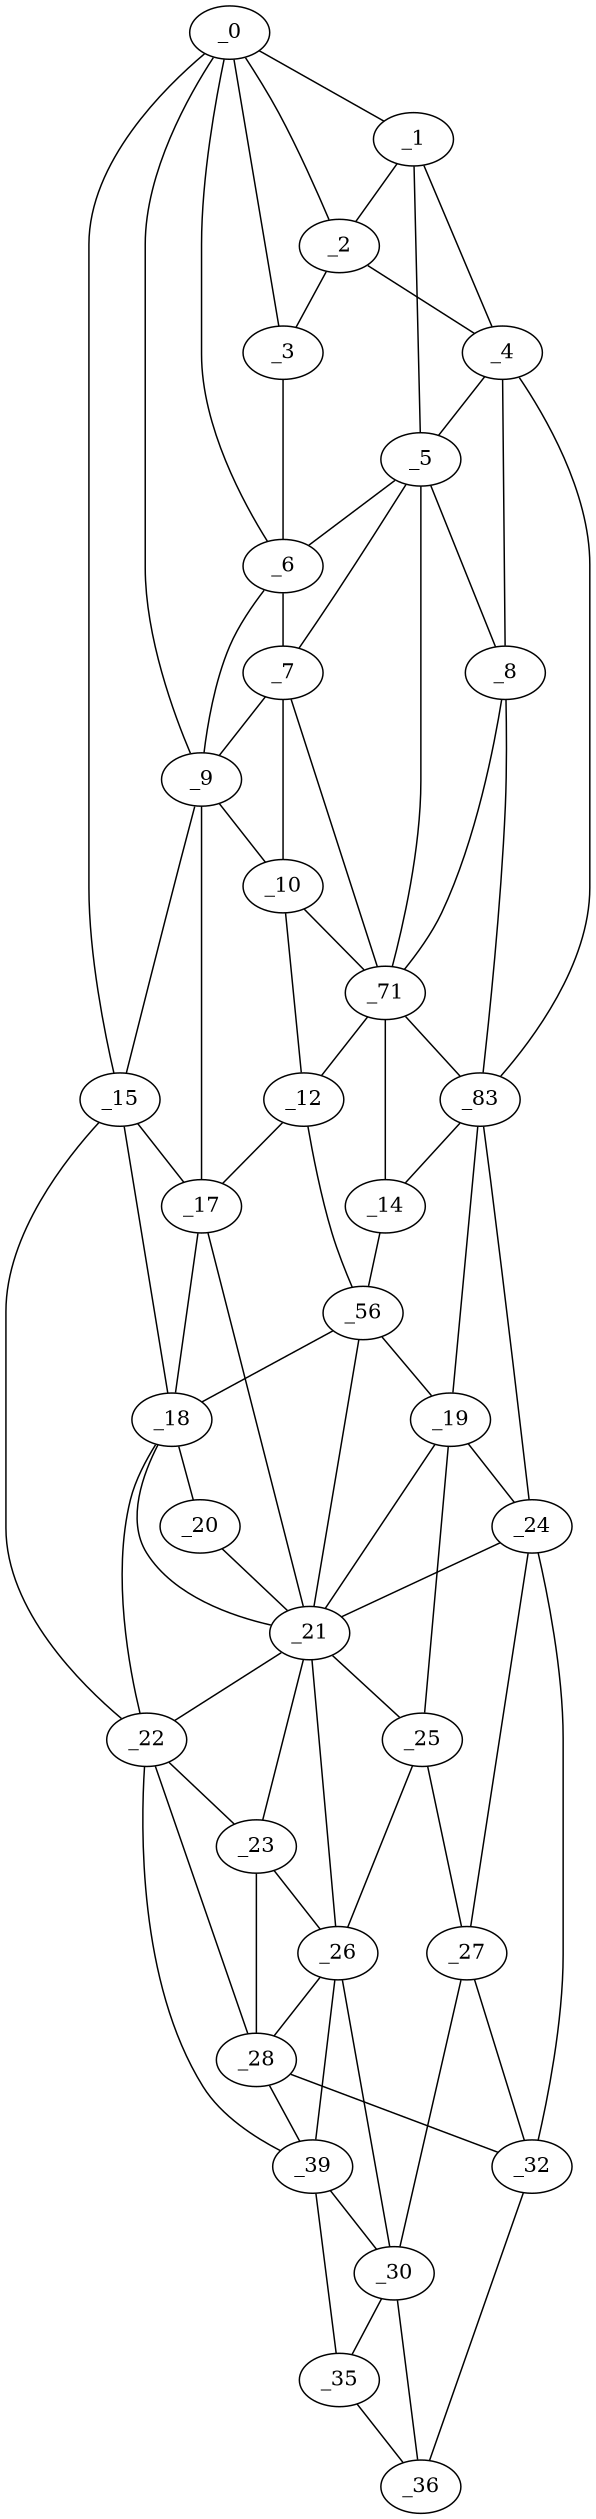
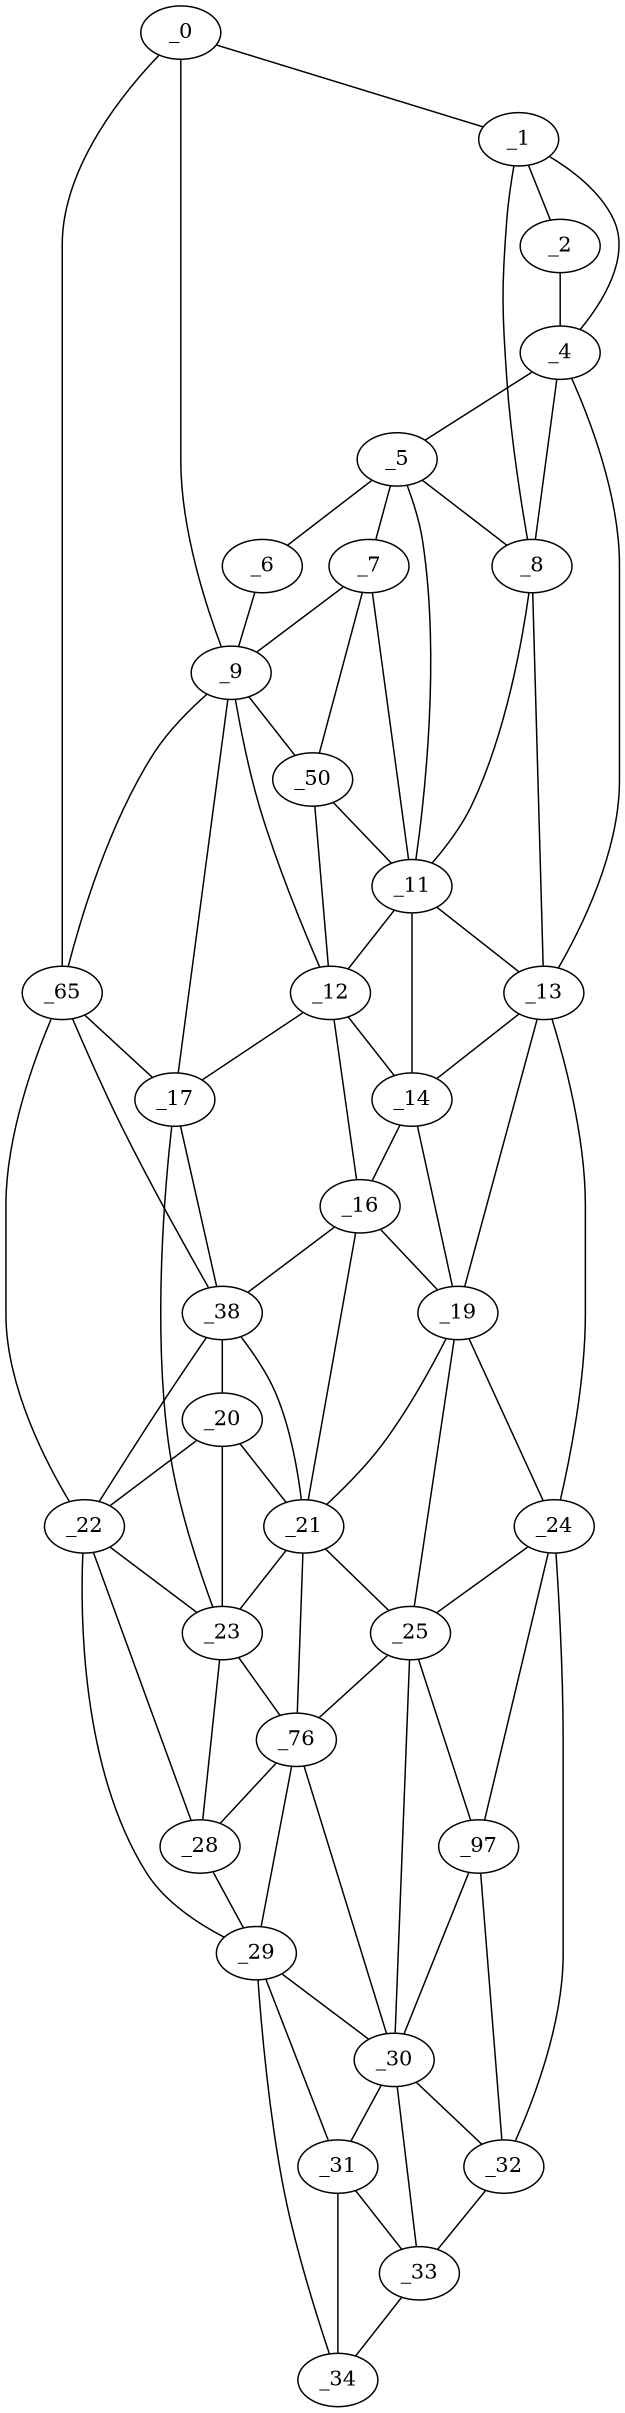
edge "_0" -- "_2": removed
edge "_1" -- "_5": now "_1" -- "_8"
edge "_0" -- "_6": removed
node "_3": removed
edge "_6" -- "_7": removed
edge "_9" -- "_12": added
node "_10": label "_10" -> "_50"
node "_71": label "_71" -> "_11"
edge "_12" -- "_14": added
node "_15": label "_15" -> "_65"
node "_83": label "_83" -> "_13"
edge "_14" -- "_19": added
node "_56": label "_56" -> "_16"
node "_18": label "_18" -> "_38"
edge "_17" -- "_21": now "_17" -- "_23"
edge "_20" -- "_23": added
edge "_24" -- "_21": now "_24" -- "_25"
edge "_21" -- "_22": now "_20" -- "_22"
edge "_25" -- "_30": added
node "_26": label "_26" -> "_76"
node "_27": label "_27" -> "_97"
edge "_28" -- "_32": now "_30" -- "_32"
node "_39": label "_39" -> "_29"
node "_34": added
node "_35": label "_35" -> "_31"
node "_36": label "_36" -> "_33"
